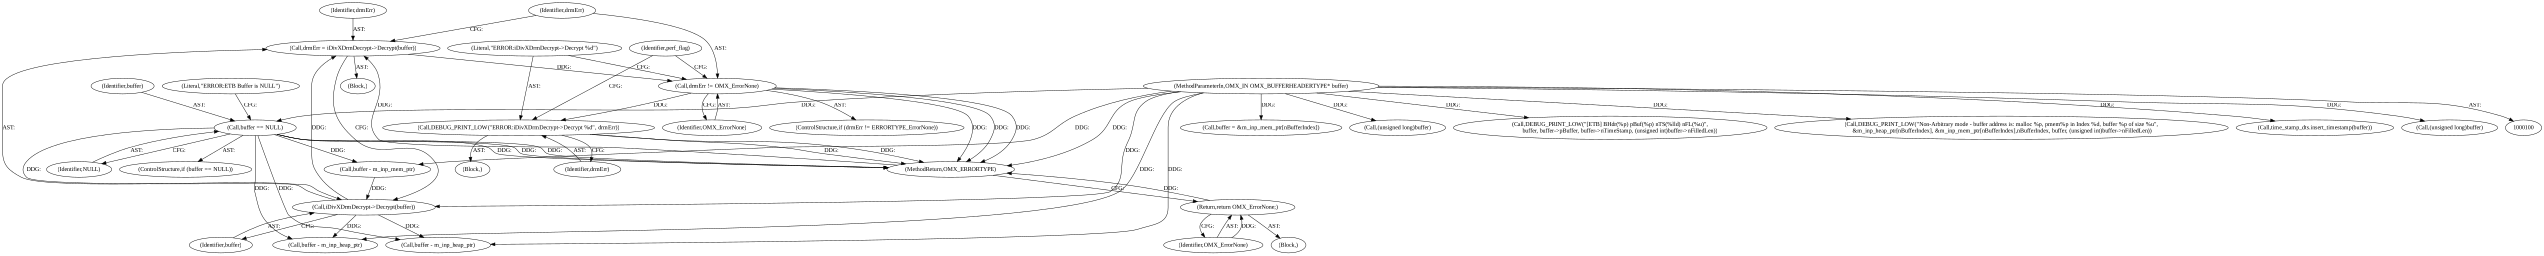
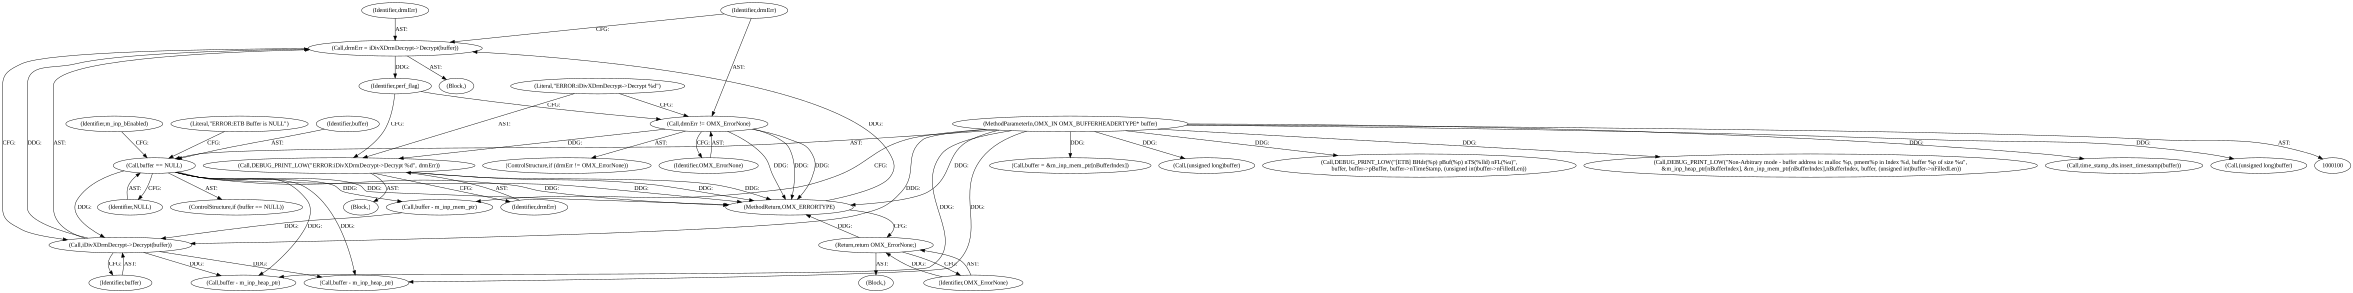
edge "(Call,drmErr = iDivXDrmDecrypt->Decrypt(buffer))" -> "(Call,drmErr != OMX_ErrorNone)": now "(Call,drmErr = iDivXDrmDecrypt->Decrypt(buffer))" -> "(Identifier,perf_flag)"
edge "(MethodParameterIn,OMX_IN OMX_BUFFERHEADERTYPE* buffer)" -> "(Call,buffer == NULL)": label "DDG: " -> "AST: "
node "(Identifier,m_inp_bEnabled)": added
node "(ControlStructure,if (drmErr != ERRORTYPE_ErrorNone))": label "(ControlStructure,if (drmErr != ERRORTYPE_ErrorNone))" -> "(ControlStructure,if (drmErr != OMX_ErrorNone))"
edge "(MethodParameterIn,OMX_IN OMX_BUFFERHEADERTYPE* buffer)" -> "(Call,buffer - m_inp_mem_ptr)": label "DDG: " -> "CFG: "
